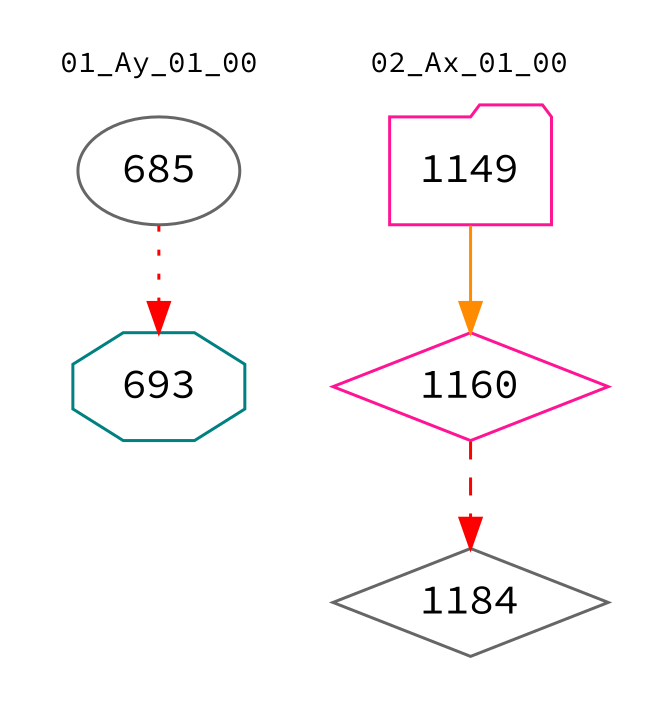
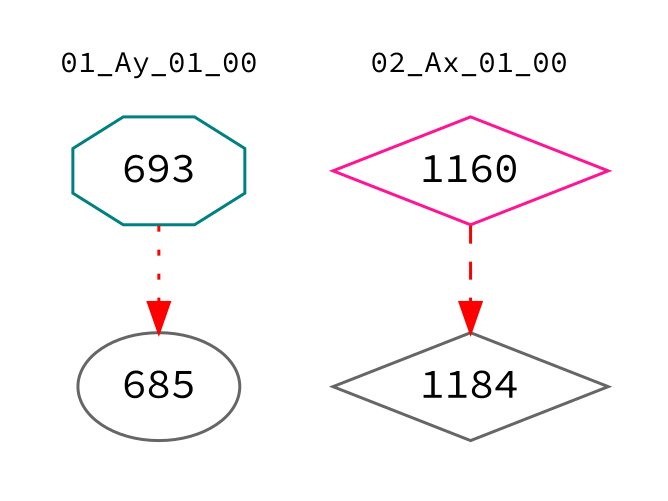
node "1149": removed
edge "685" -> "693": reversed
